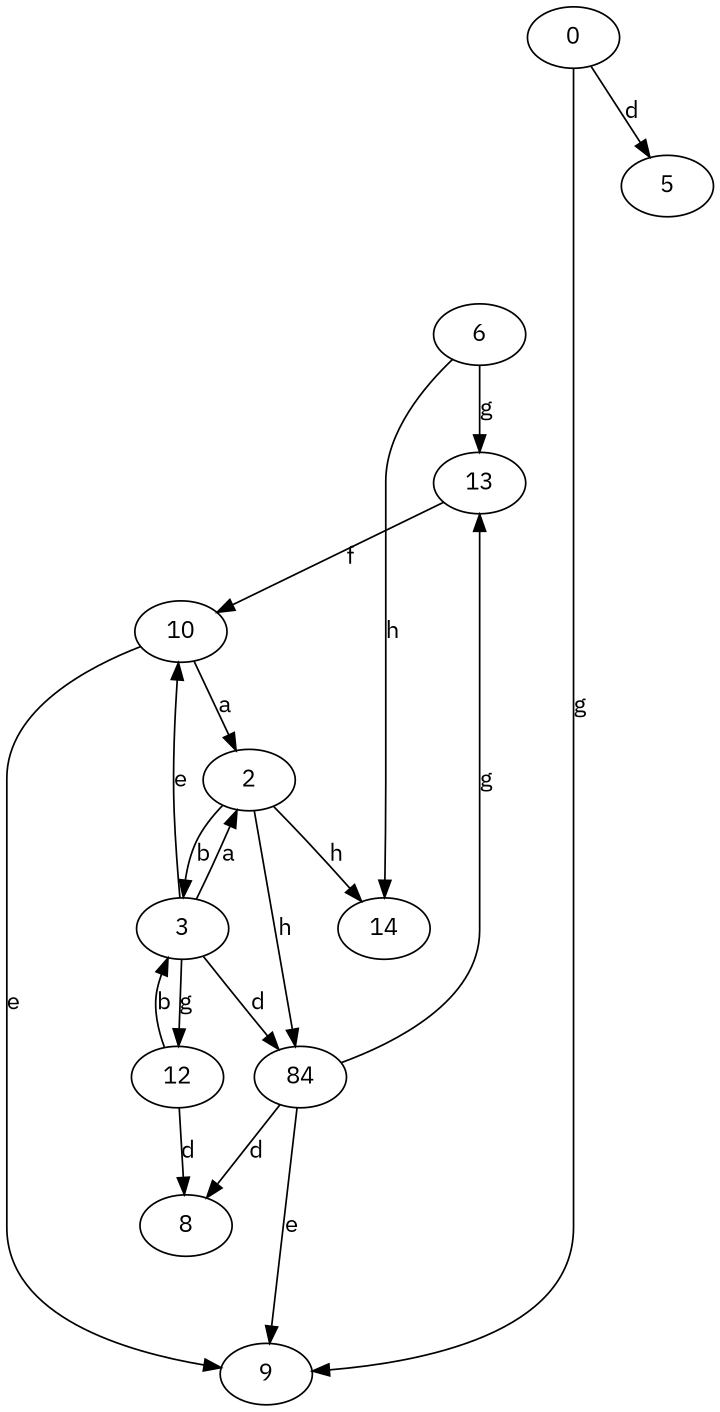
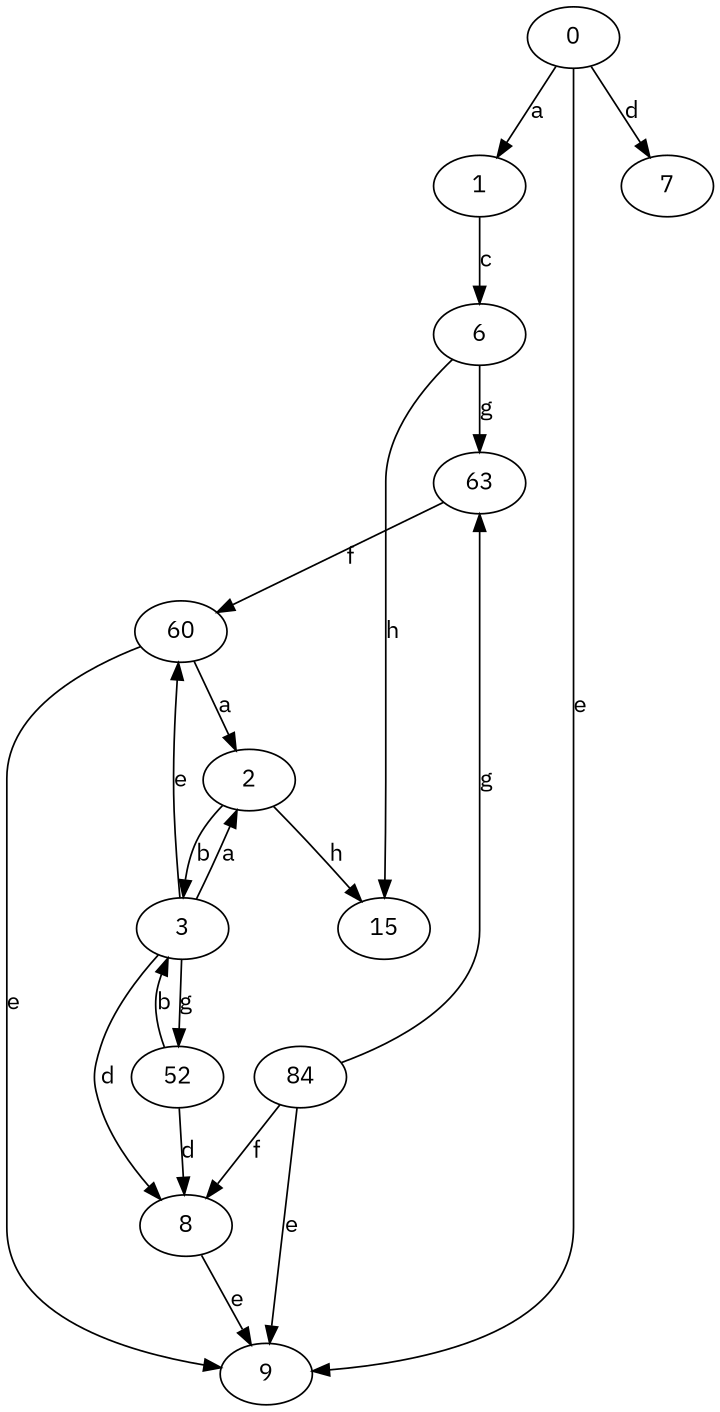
node "1": added
node "5": label "5" -> "7"
node "13": label "13" -> "63"
node "10": label "10" -> "60"
edge "0" -> "9": label "g" -> "e"
edge "2" -> "84": removed, label "h"
node "14": label "14" -> "15"
edge "3" -> "84": now "3" -> "8"
node "12": label "12" -> "52"
edge "84" -> "8": label "d" -> "f"
edge "8" -> "9": added, label "e"
